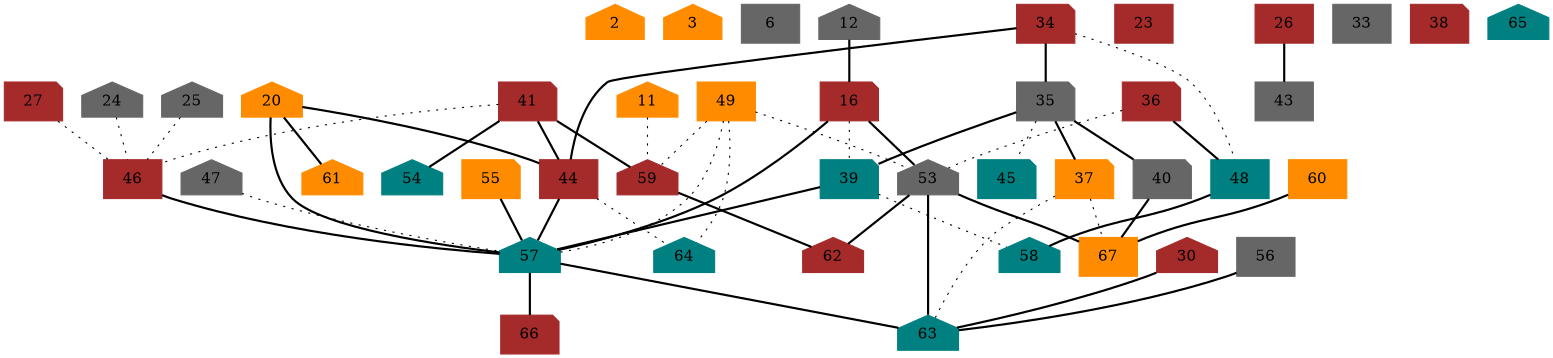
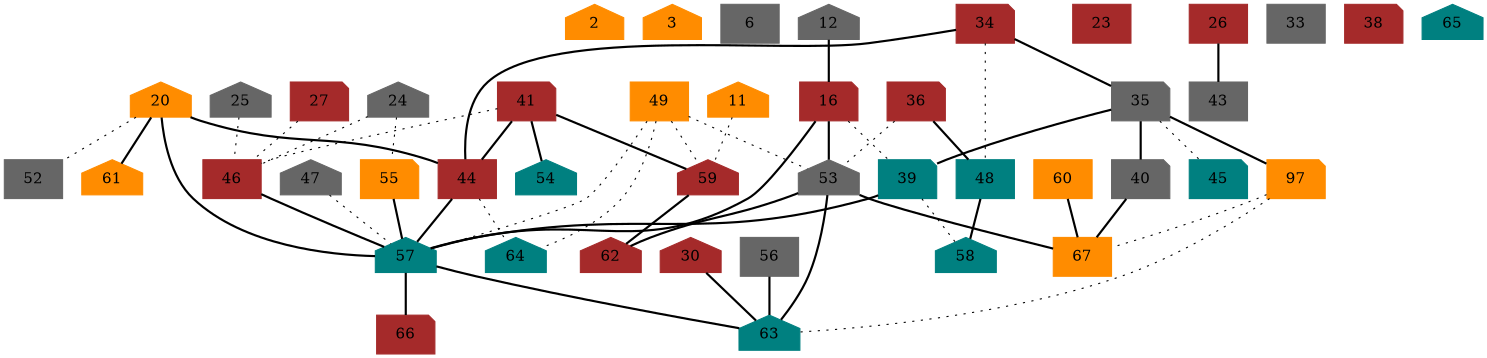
edge "24" -- "55": added
node "52": added
node "37": label "37" -> "97"
